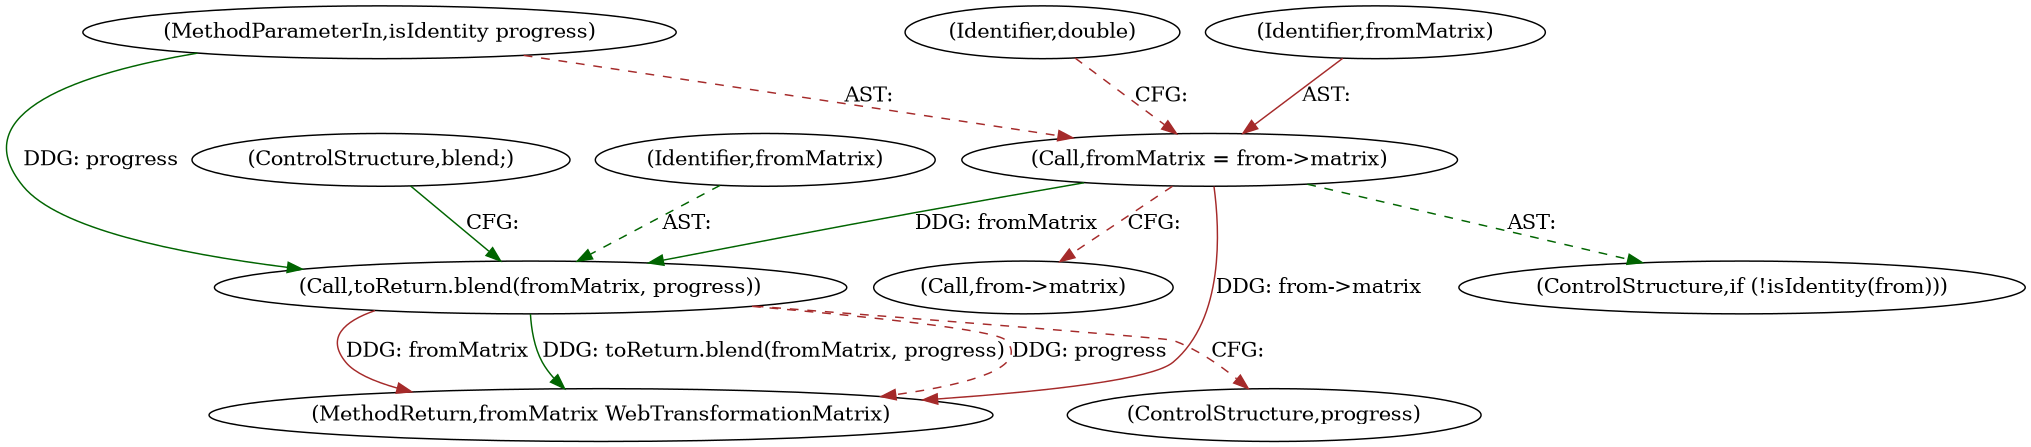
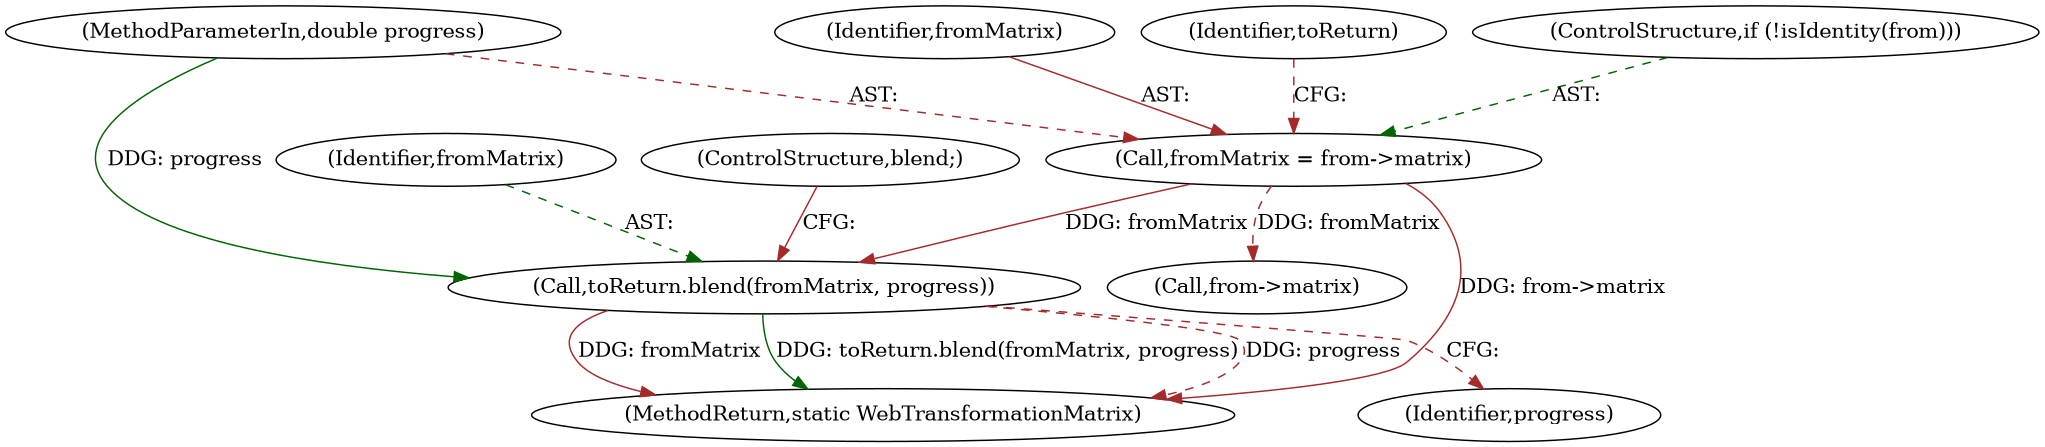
node "(MethodParameterIn,isIdentity progress)": label "(MethodParameterIn,isIdentity progress)" -> "(MethodParameterIn,double progress)"
node "(Identifier,double)": label "(Identifier,double)" -> "(Identifier,toReturn)"
edge "(ControlStructure,blend;)" -> "(Call,toReturn.blend(fromMatrix, progress))": color darkgreen -> brown
edge "(Call,fromMatrix = from->matrix)" -> "(Call,toReturn.blend(fromMatrix, progress))": color darkgreen -> brown
edge "(Call,fromMatrix = from->matrix)" -> "(ControlStructure,if (!isIdentity(from)))": reversed
edge "(Call,fromMatrix = from->matrix)" -> "(Call,from->matrix)": label "CFG: " -> "DDG: fromMatrix"
node "(MethodReturn,fromMatrix WebTransformationMatrix)": label "(MethodReturn,fromMatrix WebTransformationMatrix)" -> "(MethodReturn,static WebTransformationMatrix)"
node "(ControlStructure,progress)": label "(ControlStructure,progress)" -> "(Identifier,progress)"
